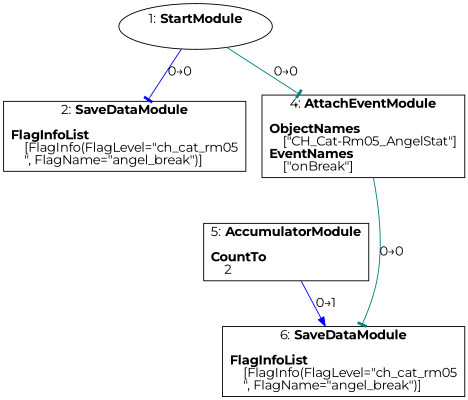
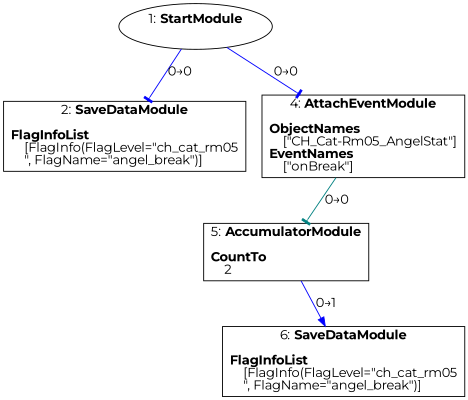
edge "1:" -> "4:": color teal -> blue
edge "4:" -> "6:": now "4:" -> "5:"
